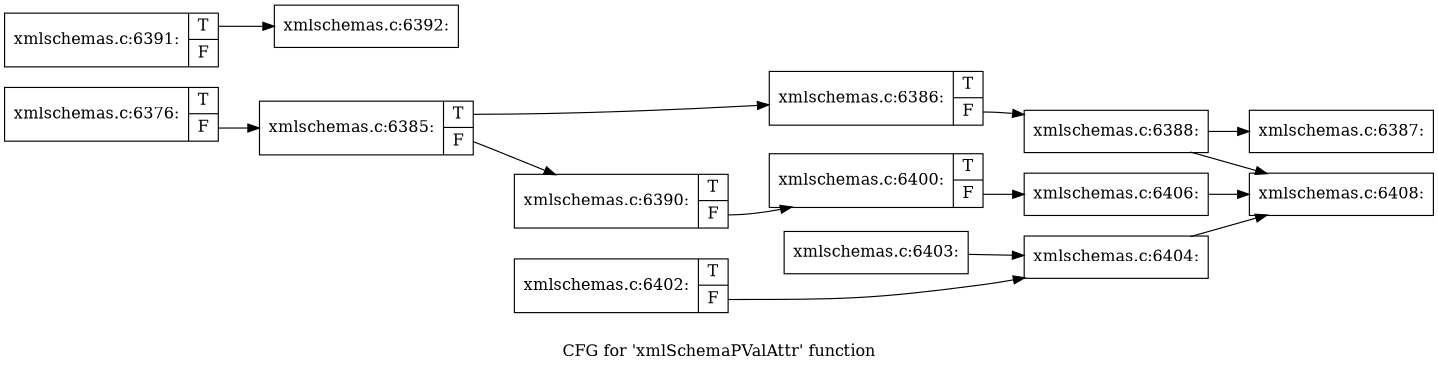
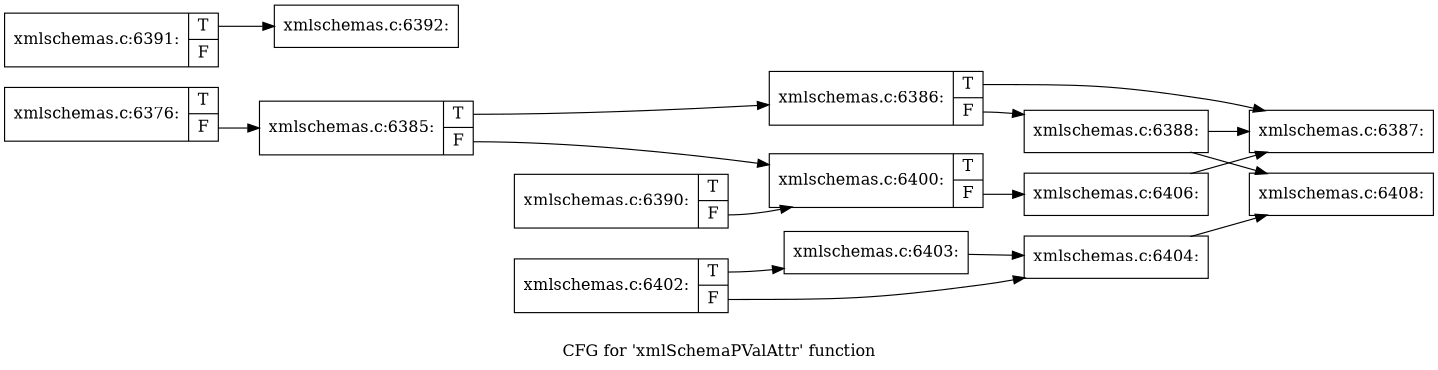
edge "xmlschemas.c:6386:" -> "xmlschemas.c:6387:": added
edge "xmlschemas.c:6385:" -> "xmlschemas.c:6390:": now "xmlschemas.c:6385:" -> "xmlschemas.c:6400:"
edge "xmlschemas.c:6406:" -> "xmlschemas.c:6408:": now "xmlschemas.c:6406:" -> "xmlschemas.c:6387:"
edge "xmlschemas.c:6402:" -> "xmlschemas.c:6403:": added
